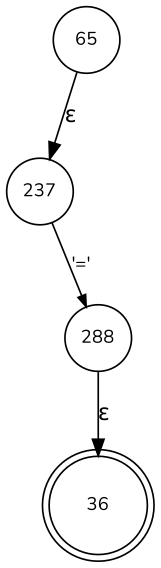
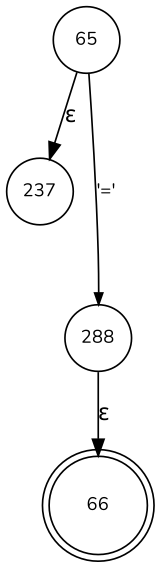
edge "237" -> "288": now "65" -> "288"
node "36": label "36" -> "66"
